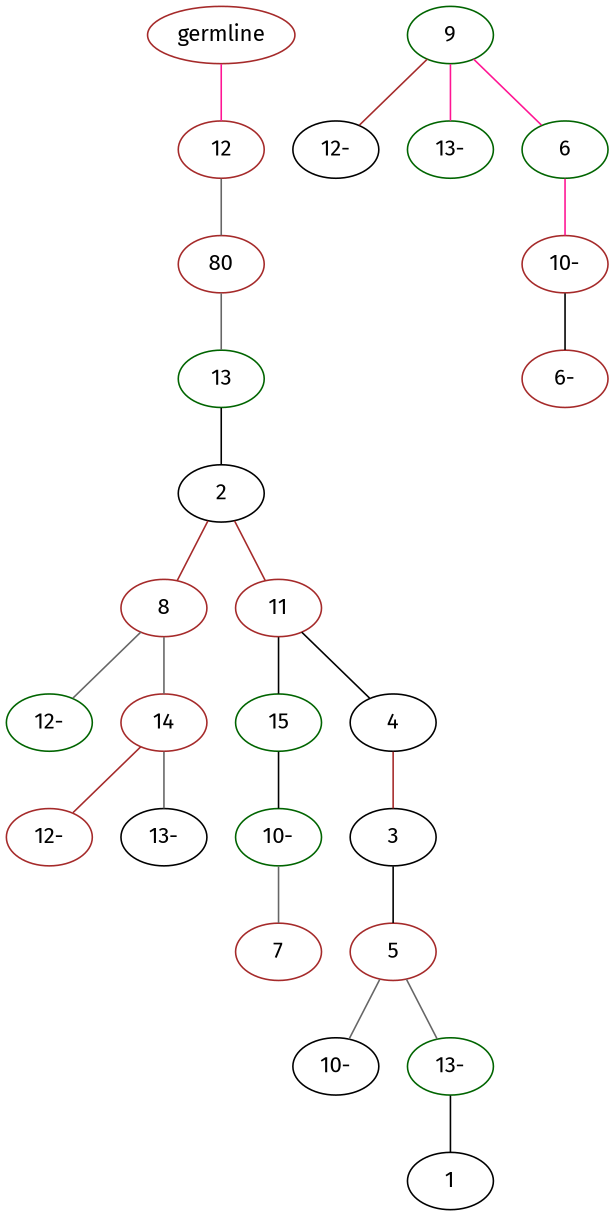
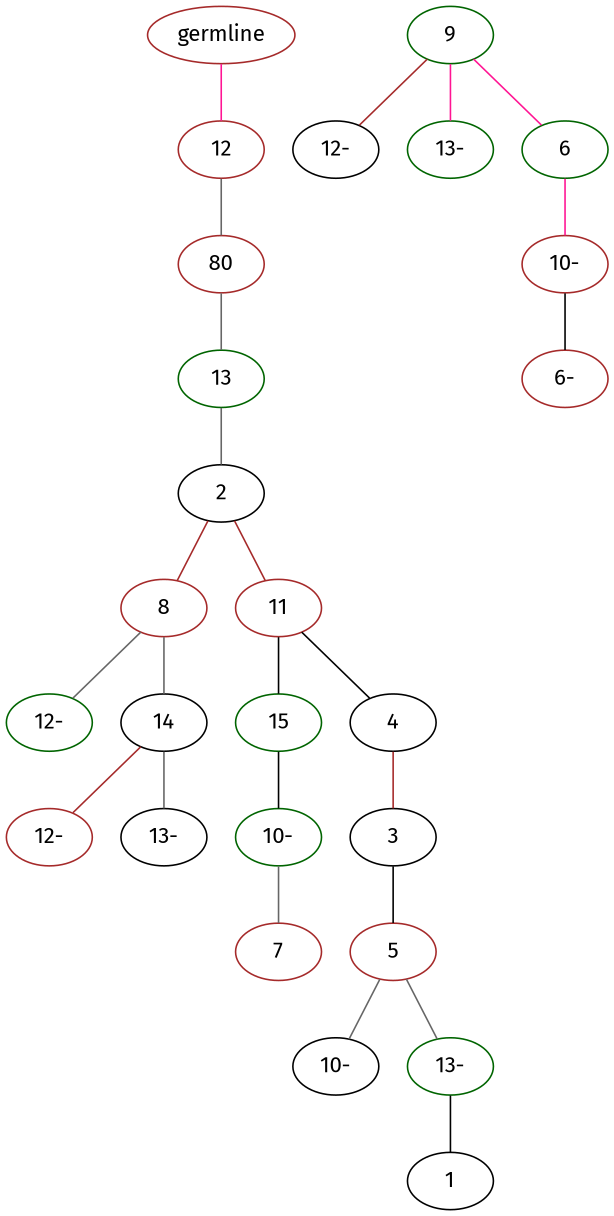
edge "13" -- "2": color black -> gray40
node "14": color brown -> black
